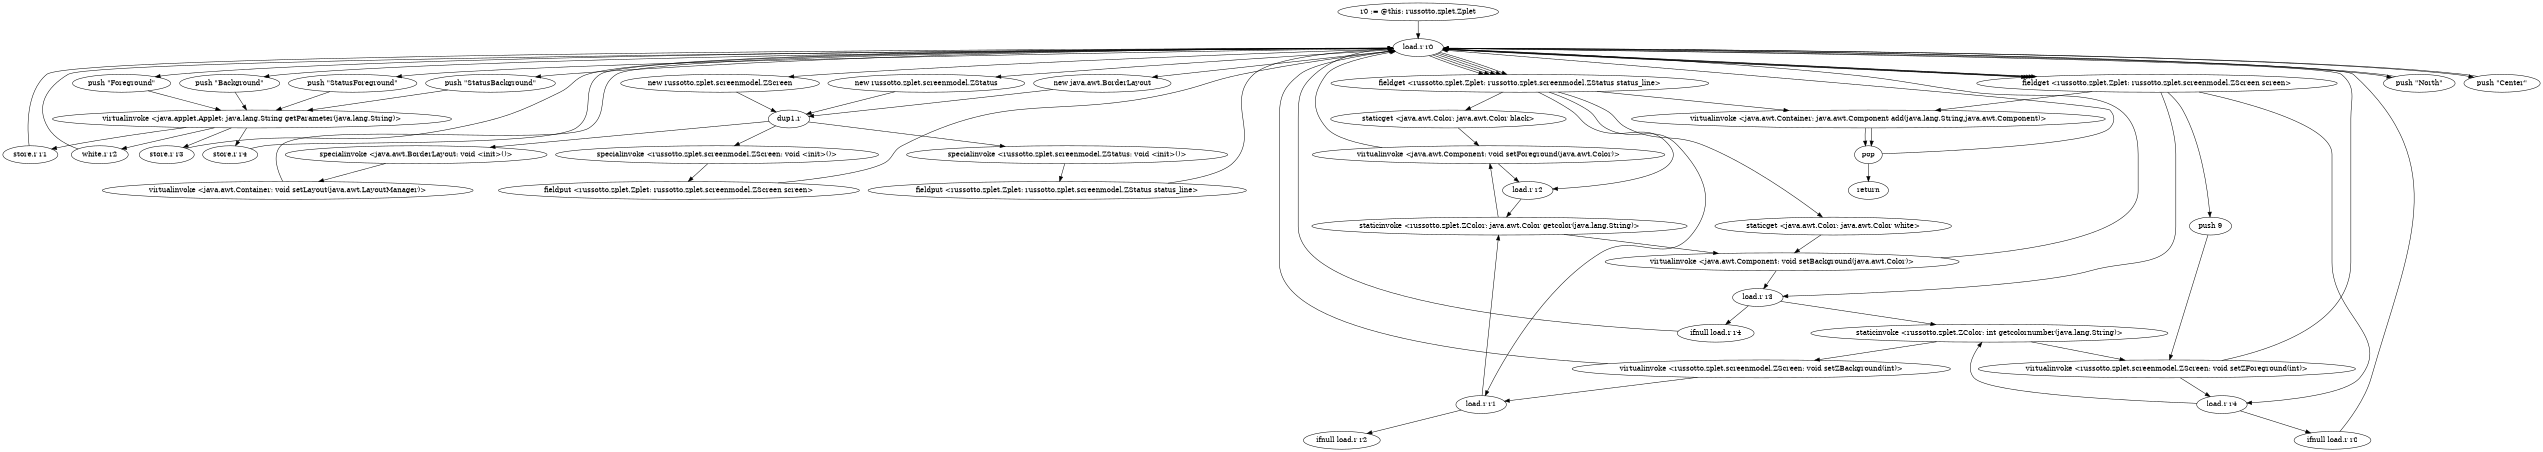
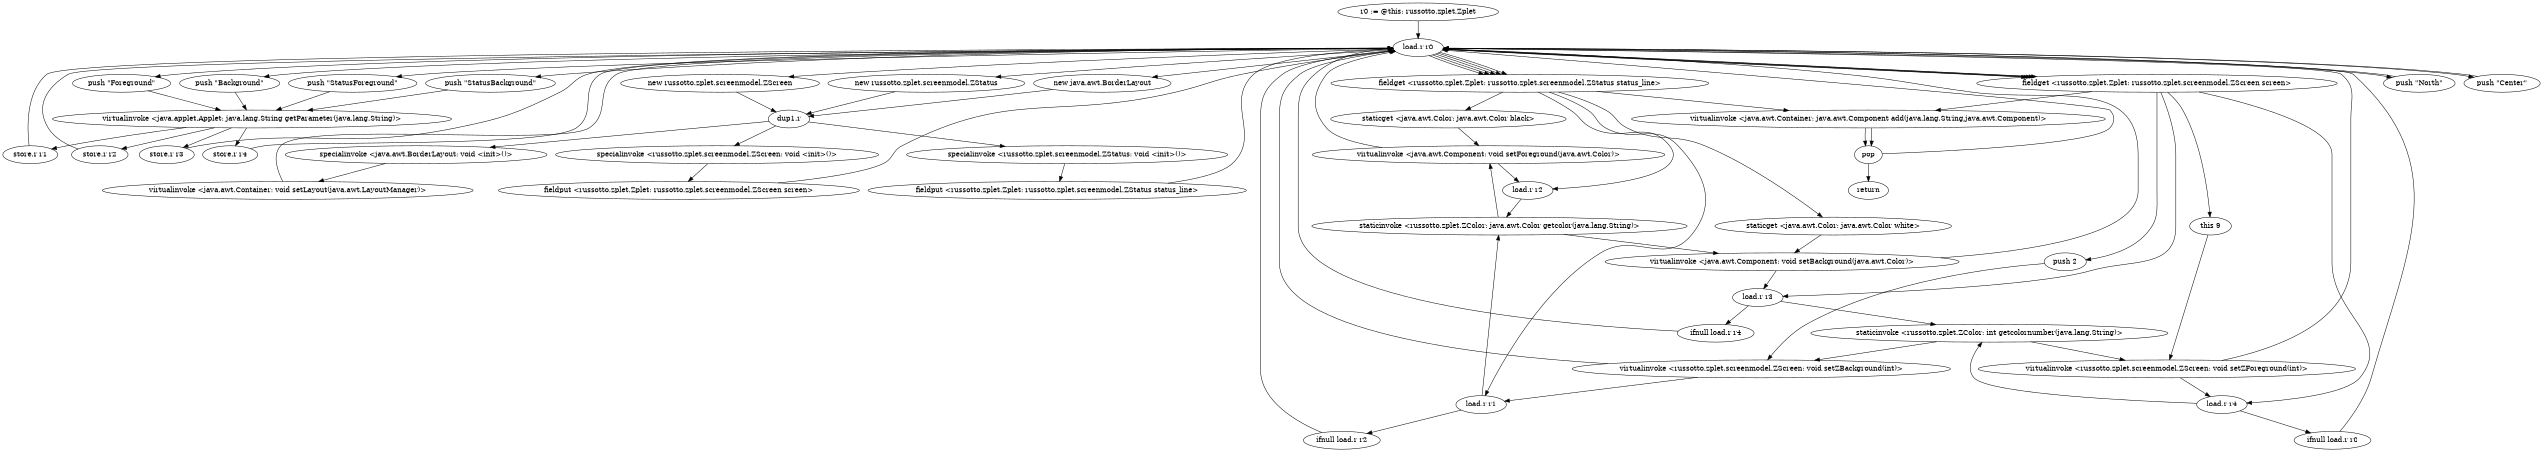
node "white.r r2": label "white.r r2" -> "store.r r2"
edge "ifnull load.r r2" -> "load.r r0": added
node "push 9": label "push 9" -> "this 9"
node "push 2": added
